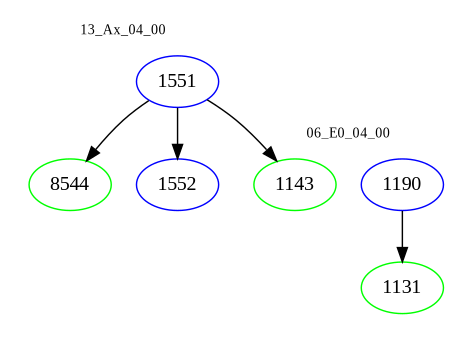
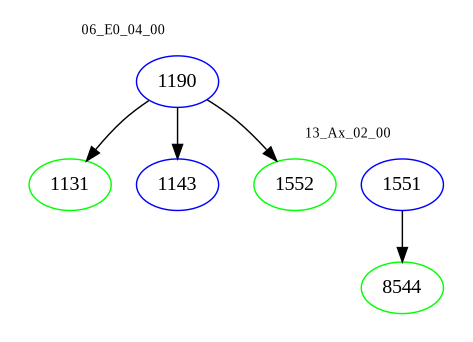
cluster "13_Ax_04_00": label "13_Ax_04_00" -> "13_Ax_02_00"
edge "1551" -> "1552": now "1190" -> "1552"
edge "1551" -> "1143": now "1190" -> "1143"
node "1552": color blue -> green
node "1143": color green -> blue
